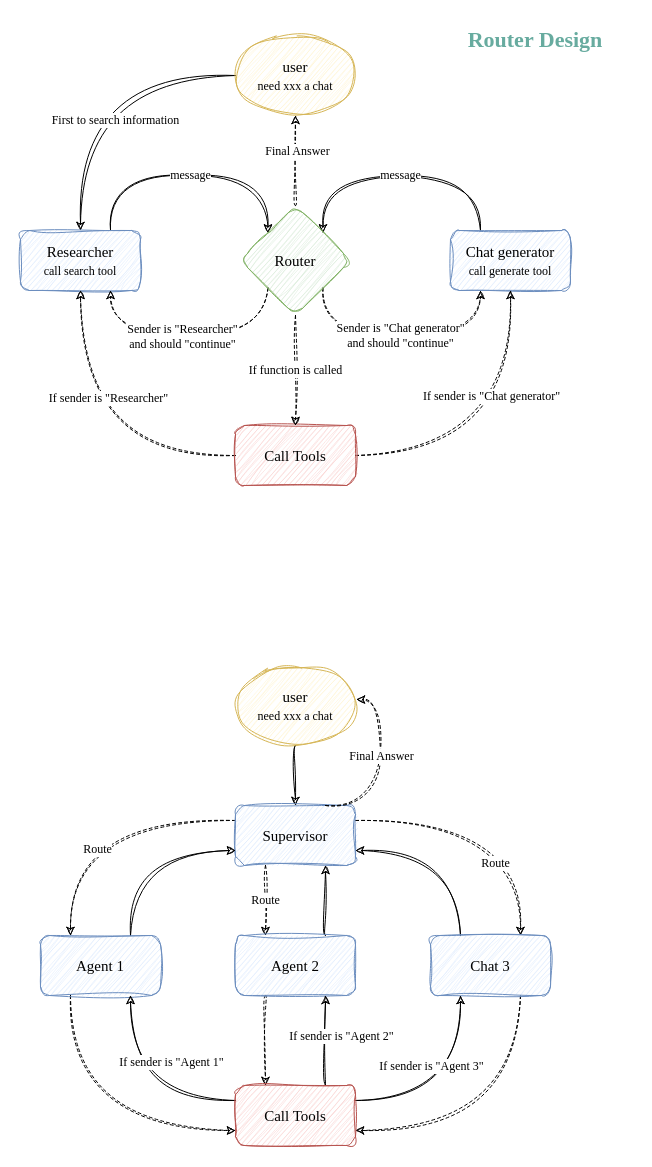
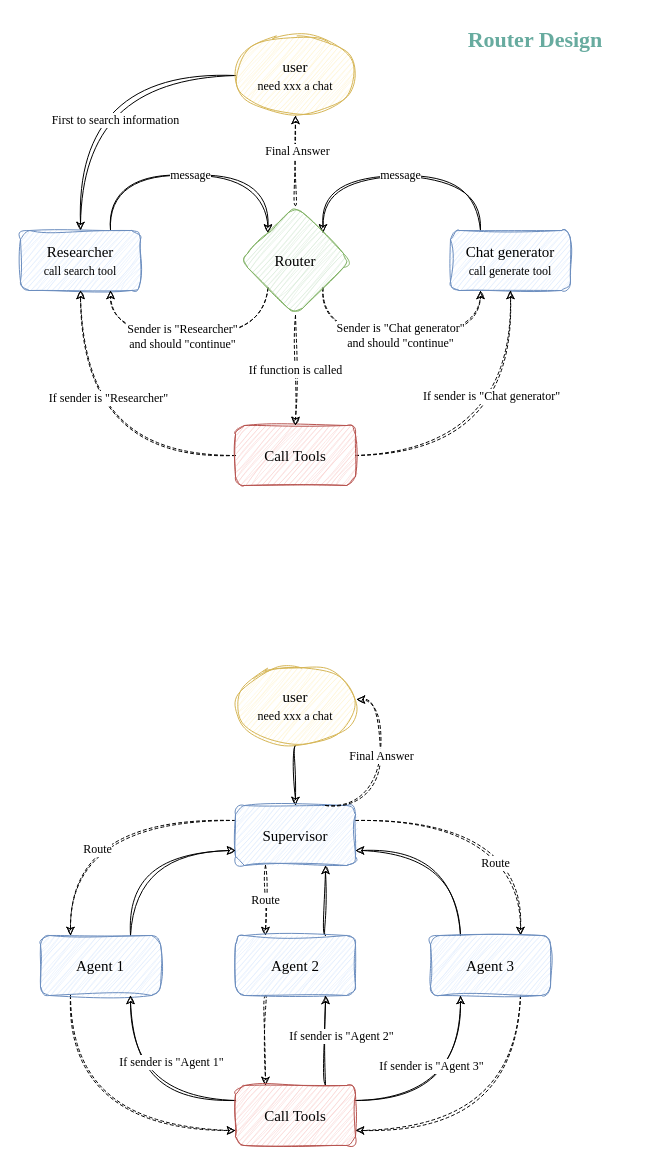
node "Chat 3": label "Chat 3" -> "Agent 3"
